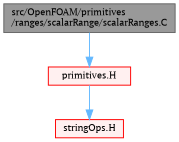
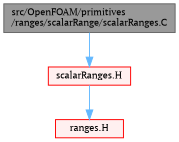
node "primitives.H": label "primitives.H" -> "scalarRanges.H"
node "stringOps.H": label "stringOps.H" -> "ranges.H"
